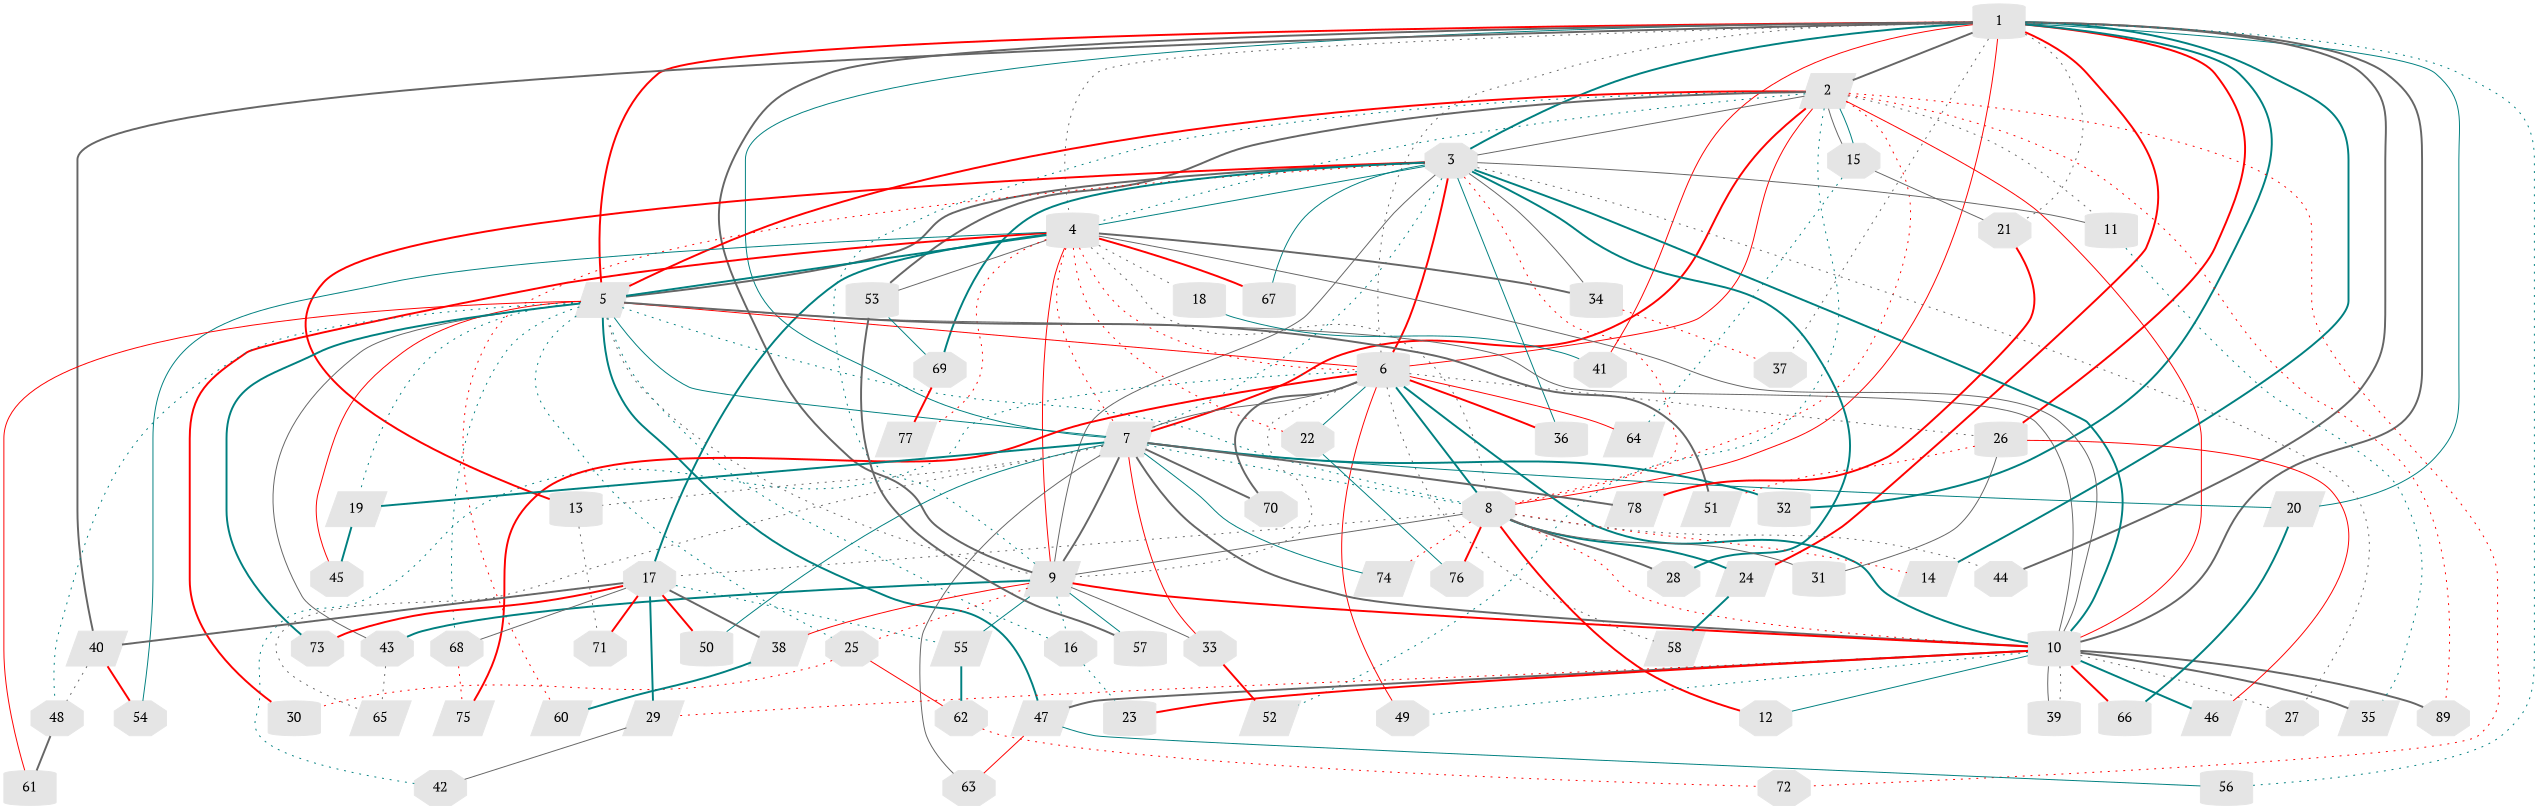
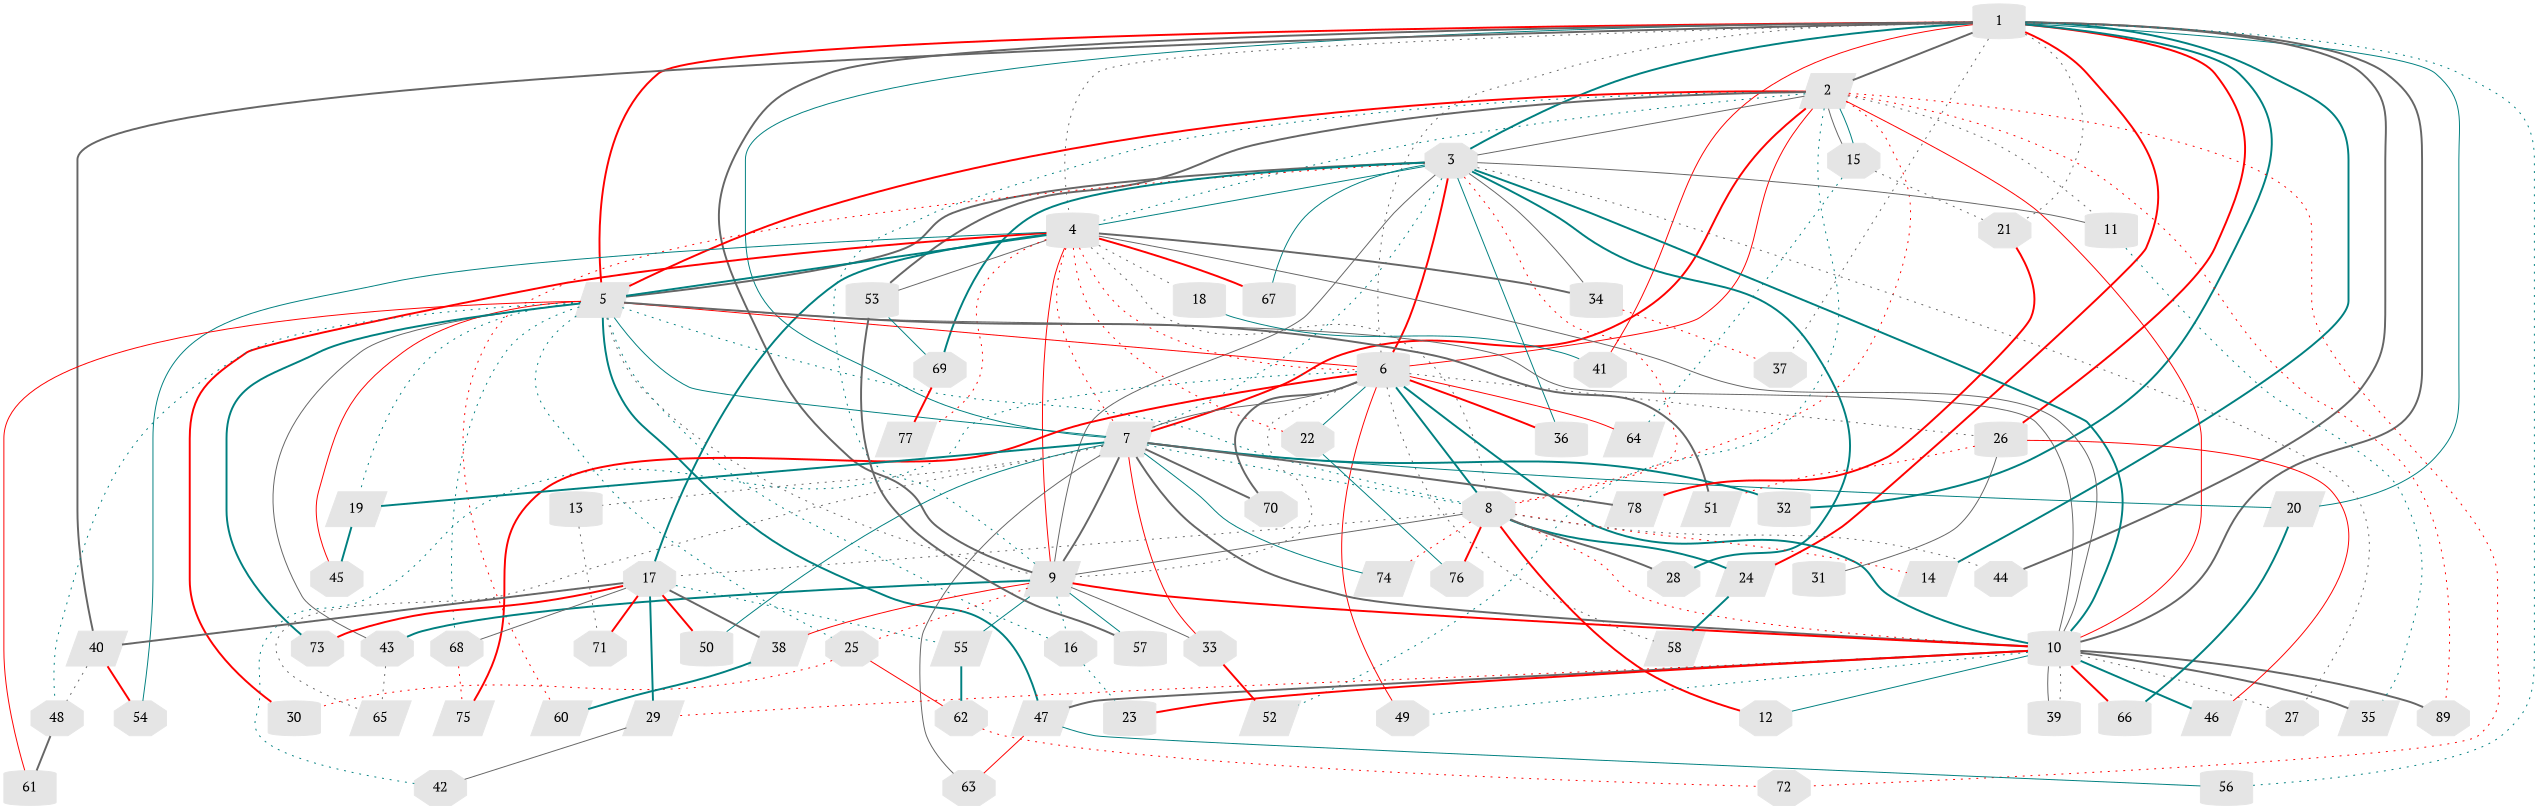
edge "15" -- "21": style solid -> dotted
edge "3" -- "13": removed
edge "1" -- "8": removed
edge "8" -- "31": removed
